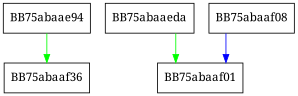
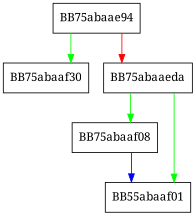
edge "BB75abaae94" -> "BB75abaaeda": added
node "BB75abaaf36": label "BB75abaaf36" -> "BB75abaaf30"
node "BB75abaaf01": label "BB75abaaf01" -> "BB55abaaf01"
edge "BB75abaaeda" -> "BB75abaaf08": added
